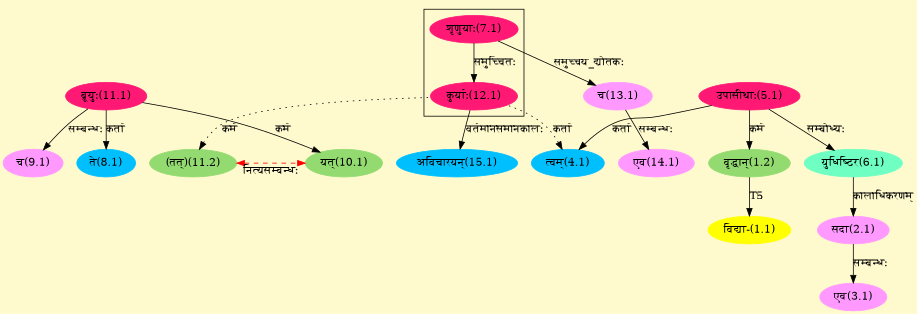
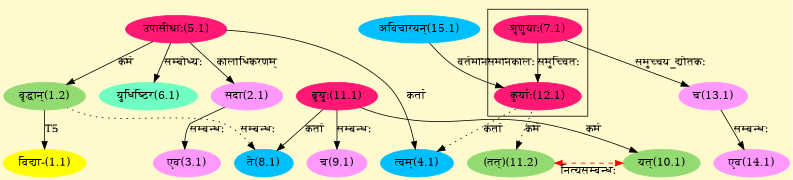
edge "वृद्धान्(1.2)" -> "ते(8.1)": added, label "सम्बन्धः"
edge "कुर्याः(12.1)" -> "अविचारयन्(15.1)": reversed
edge "युधिष्ठिर(6.1)" -> "सदा(2.1)": now "उपासीथाः(5.1)" -> "सदा(2.1)"
